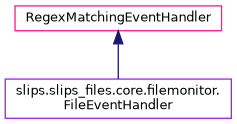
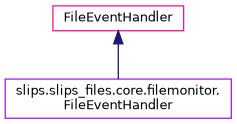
node "RegexMatchingEventHandler": label "RegexMatchingEventHandler" -> "FileEventHandler"
